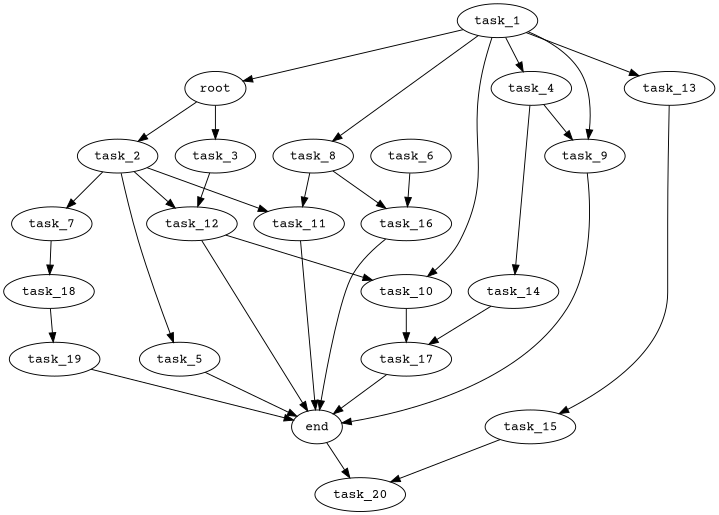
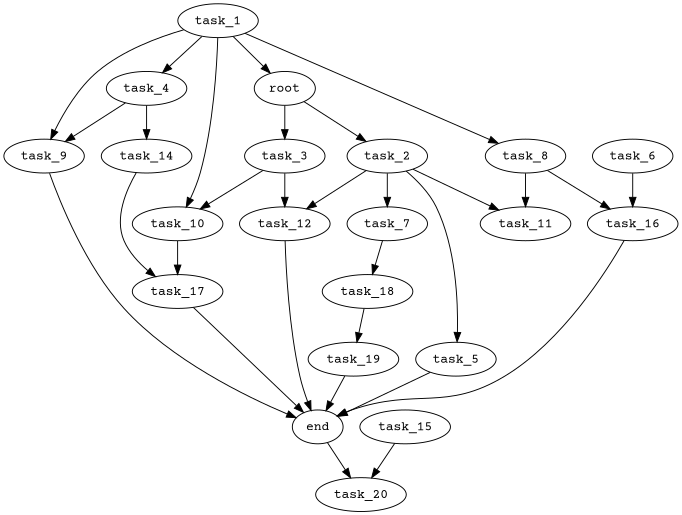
node "task_13": removed
edge "task_12" -> "task_10": now "task_3" -> "task_10"
edge "task_11" -> "end": removed
